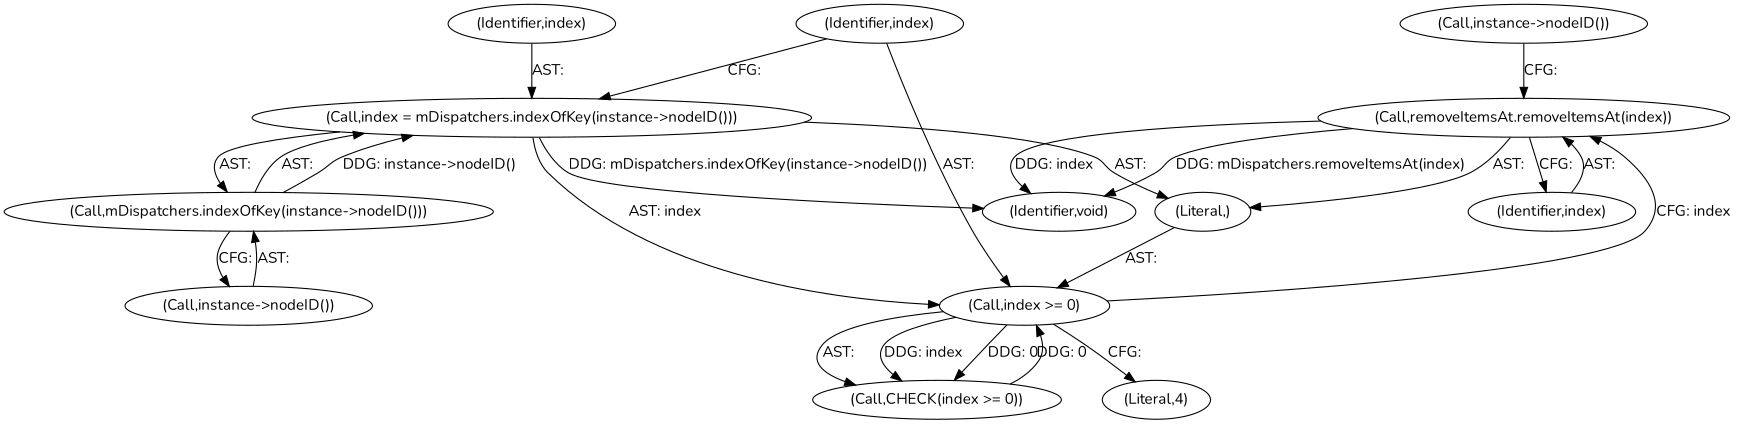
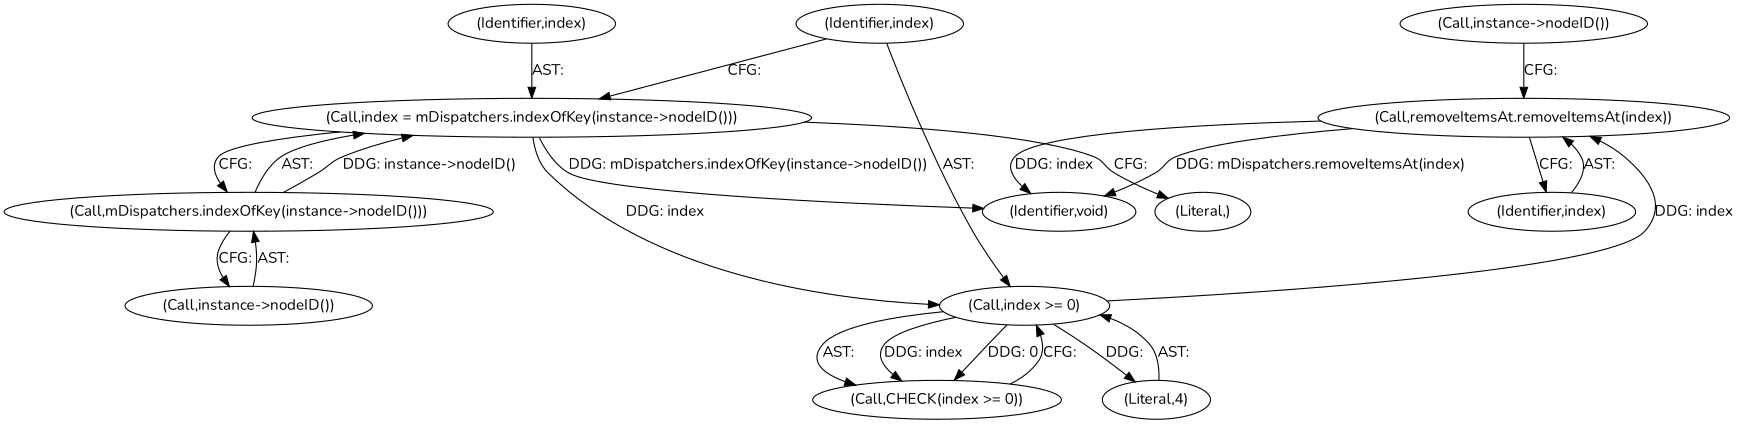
edge "(Call,index = mDispatchers.indexOfKey(instance->nodeID()))" -> "(Call,mDispatchers.indexOfKey(instance->nodeID()))": label "AST: " -> "CFG: "
edge "(Call,index = mDispatchers.indexOfKey(instance->nodeID()))" -> "(Literal,)": label "AST: " -> "CFG: "
edge "(Call,removeItemsAt.removeItemsAt(index))" -> "(Literal,)": removed, label "AST:"
edge "(Call,index = mDispatchers.indexOfKey(instance->nodeID()))" -> "(Call,index >= 0)": label "AST: index" -> "DDG: index"
edge "(Call,index >= 0)" -> "(Call,removeItemsAt.removeItemsAt(index))": label "CFG: index" -> "DDG: index"
edge "(Literal,)" -> "(Call,index >= 0)": now "(Literal,4)" -> "(Call,index >= 0)"
edge "(Call,CHECK(index >= 0))" -> "(Call,index >= 0)": label "DDG: 0" -> "CFG: "
edge "(Call,index >= 0)" -> "(Literal,4)": label "CFG: " -> "DDG: "
